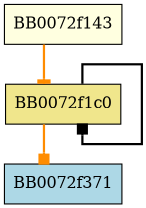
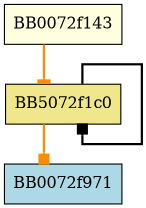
node "BB0072f1c0": label "BB0072f1c0" -> "BB5072f1c0"
node "BB0072f371": label "BB0072f371" -> "BB0072f971"
